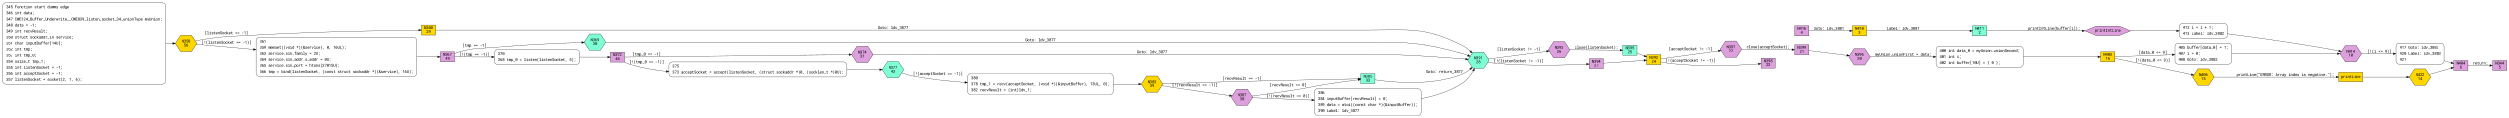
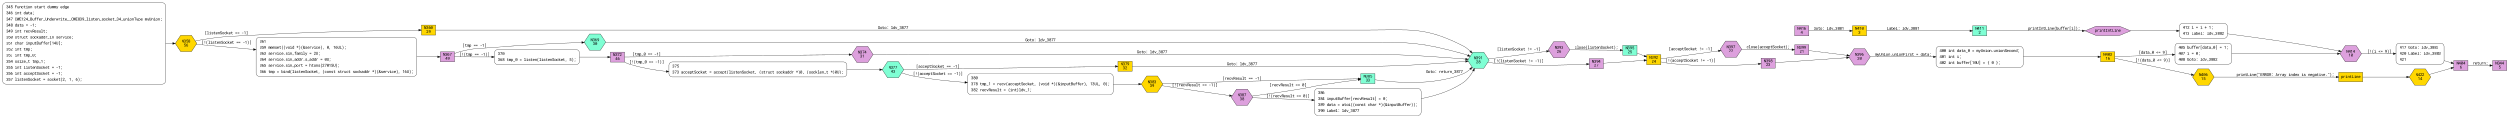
edge "N398 23" -> "N396 20": added
node "N379 32": added
